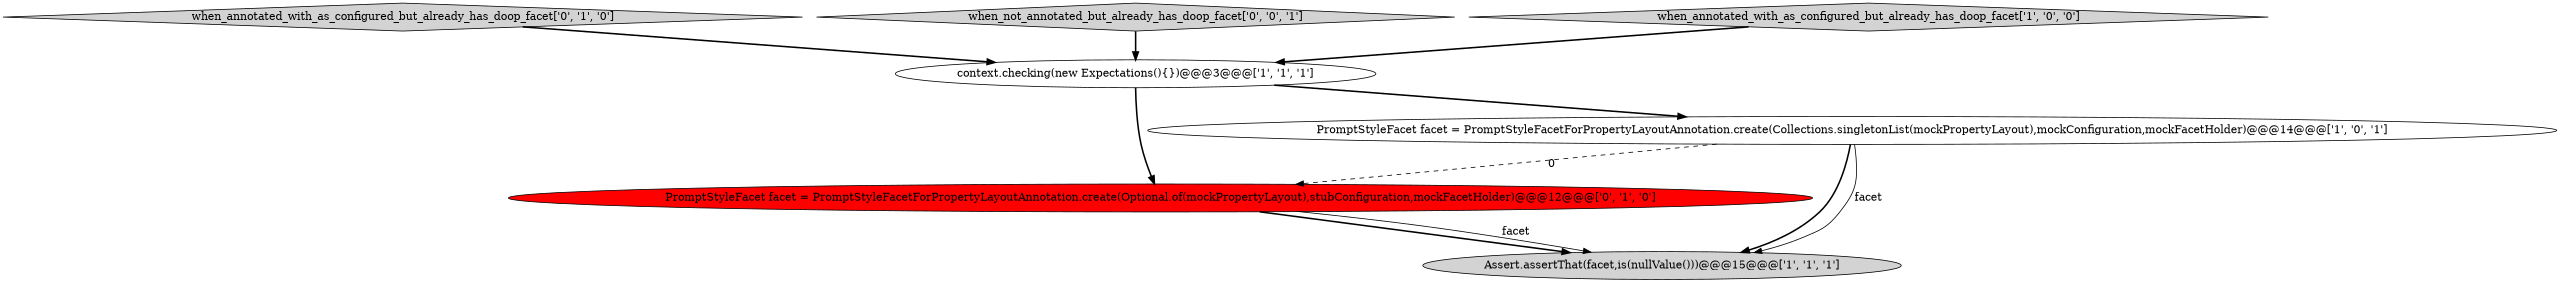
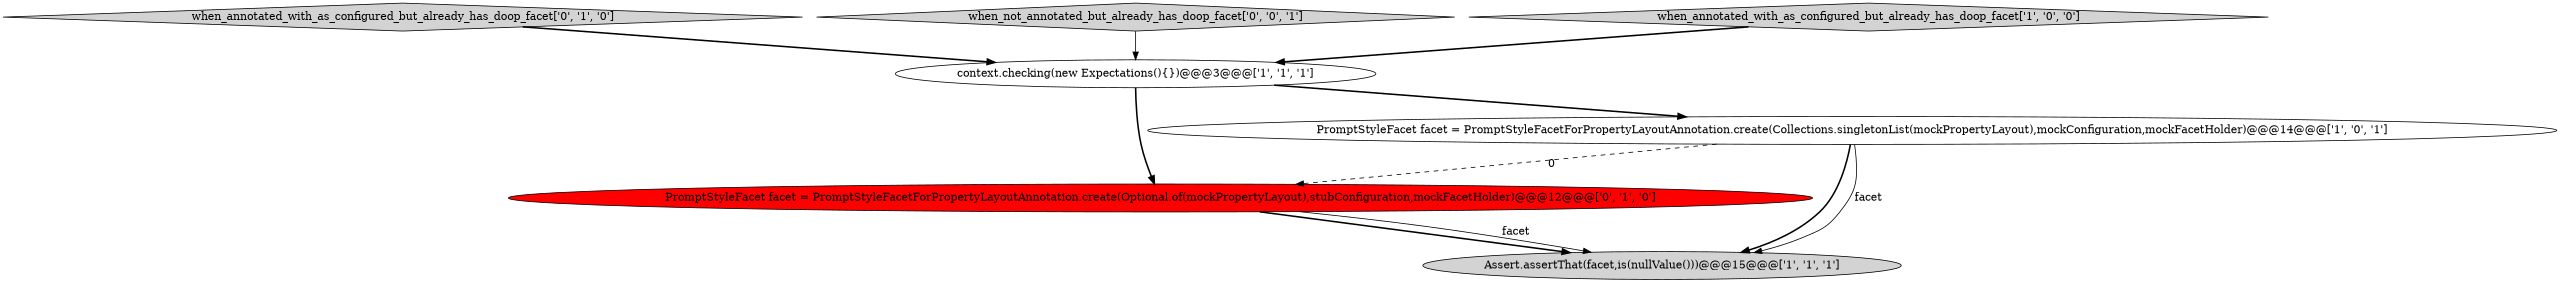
edge "when_not_annotated_but_already_has_doop_facet['0', '0', '1']" -> "context.checking(new Expectations(){})@@@3@@@['1', '1', '1']": style bold -> solid
